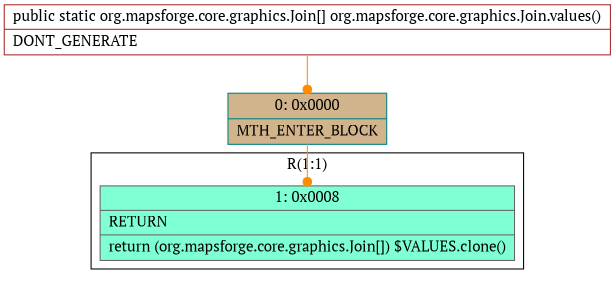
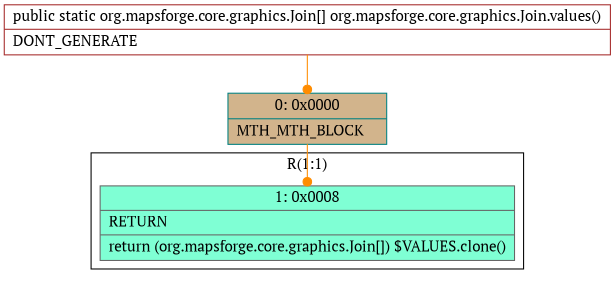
node "0: 0x0000": text "MTH_ENTER_BLOCK" -> "MTH_MTH_BLOCK"
